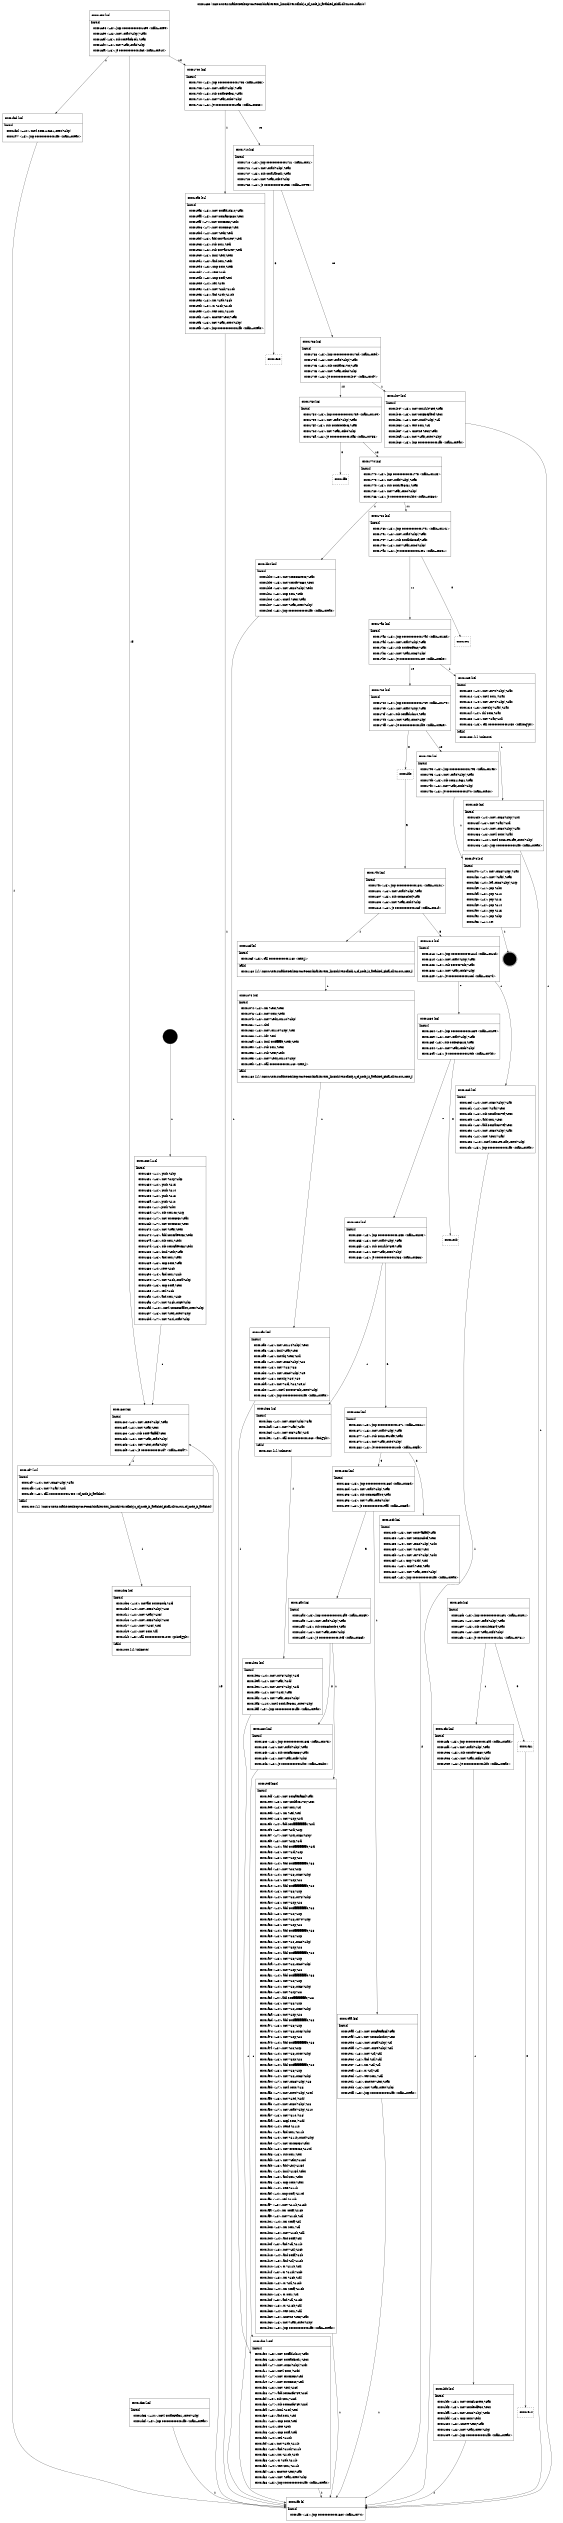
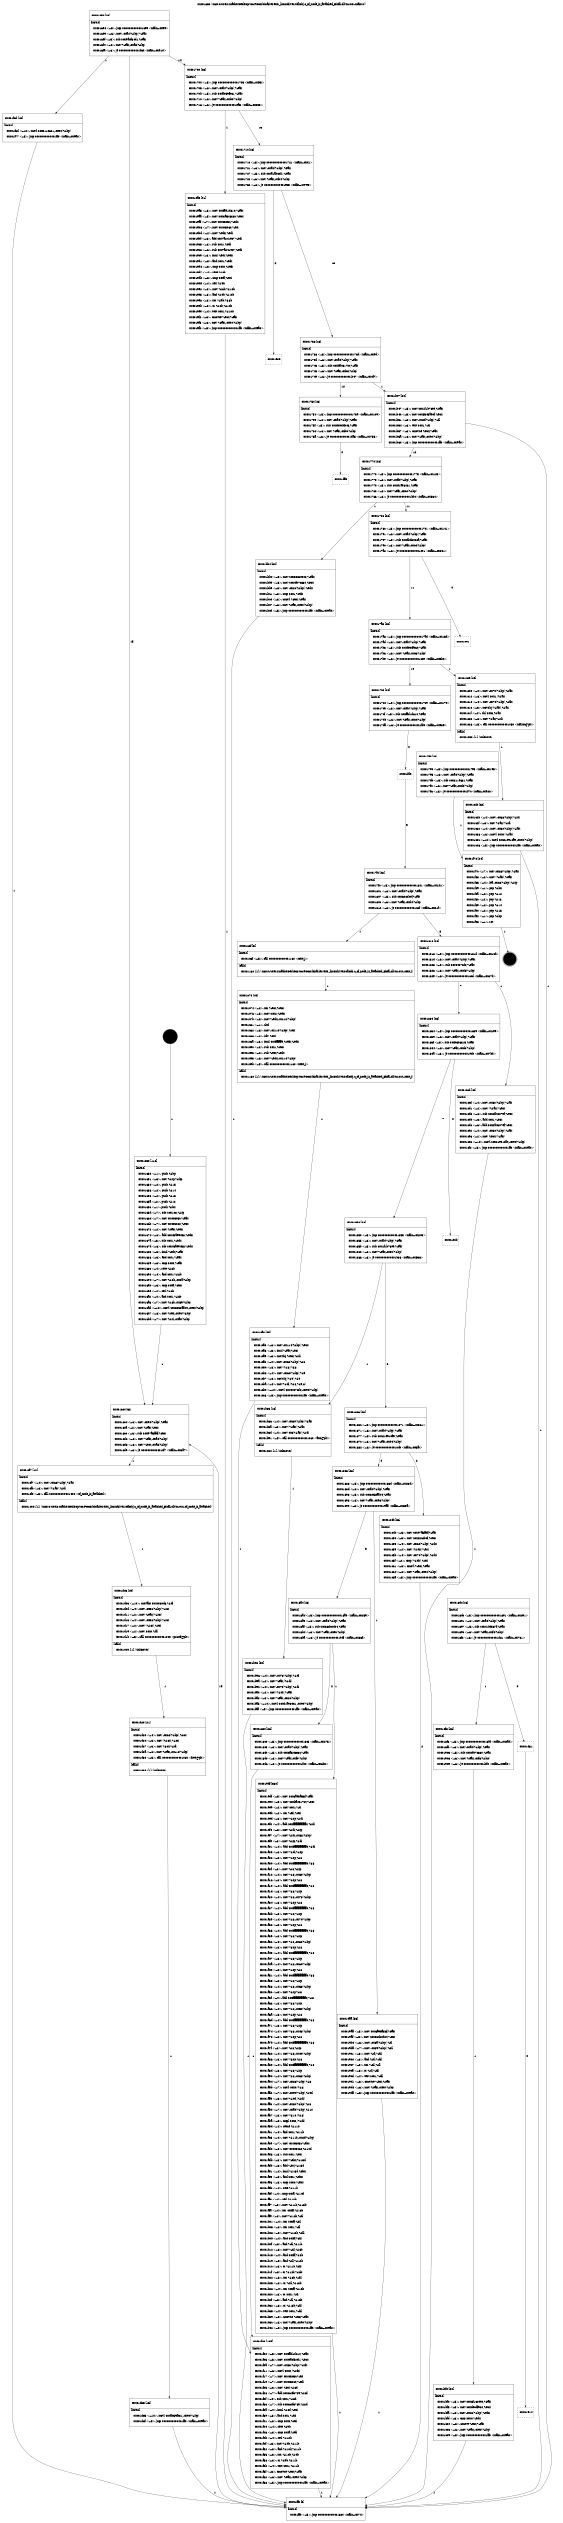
edge "0x401754 [28]" -> "0x401770 [28]": now "0x401b47 [30]" -> "0x401770 [28]"
edge "0x4017c4 [28]" -> "0x4017e0 [28]": removed, label "10"
node "0x401d20 [21]": added
